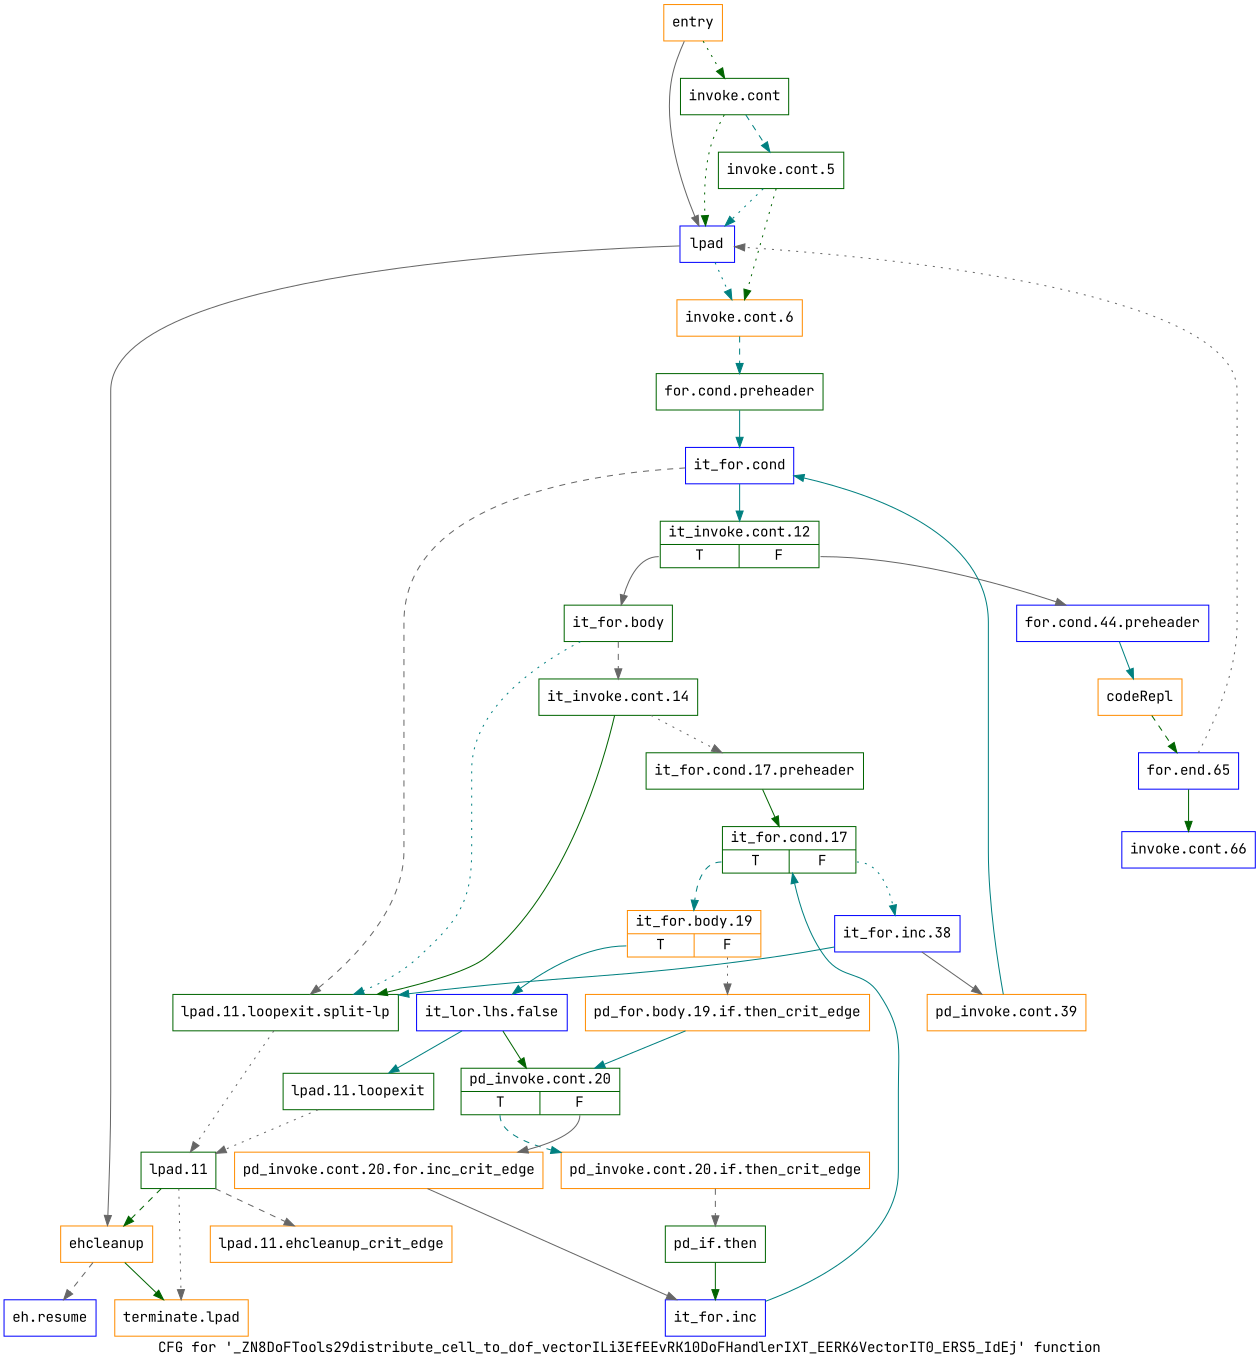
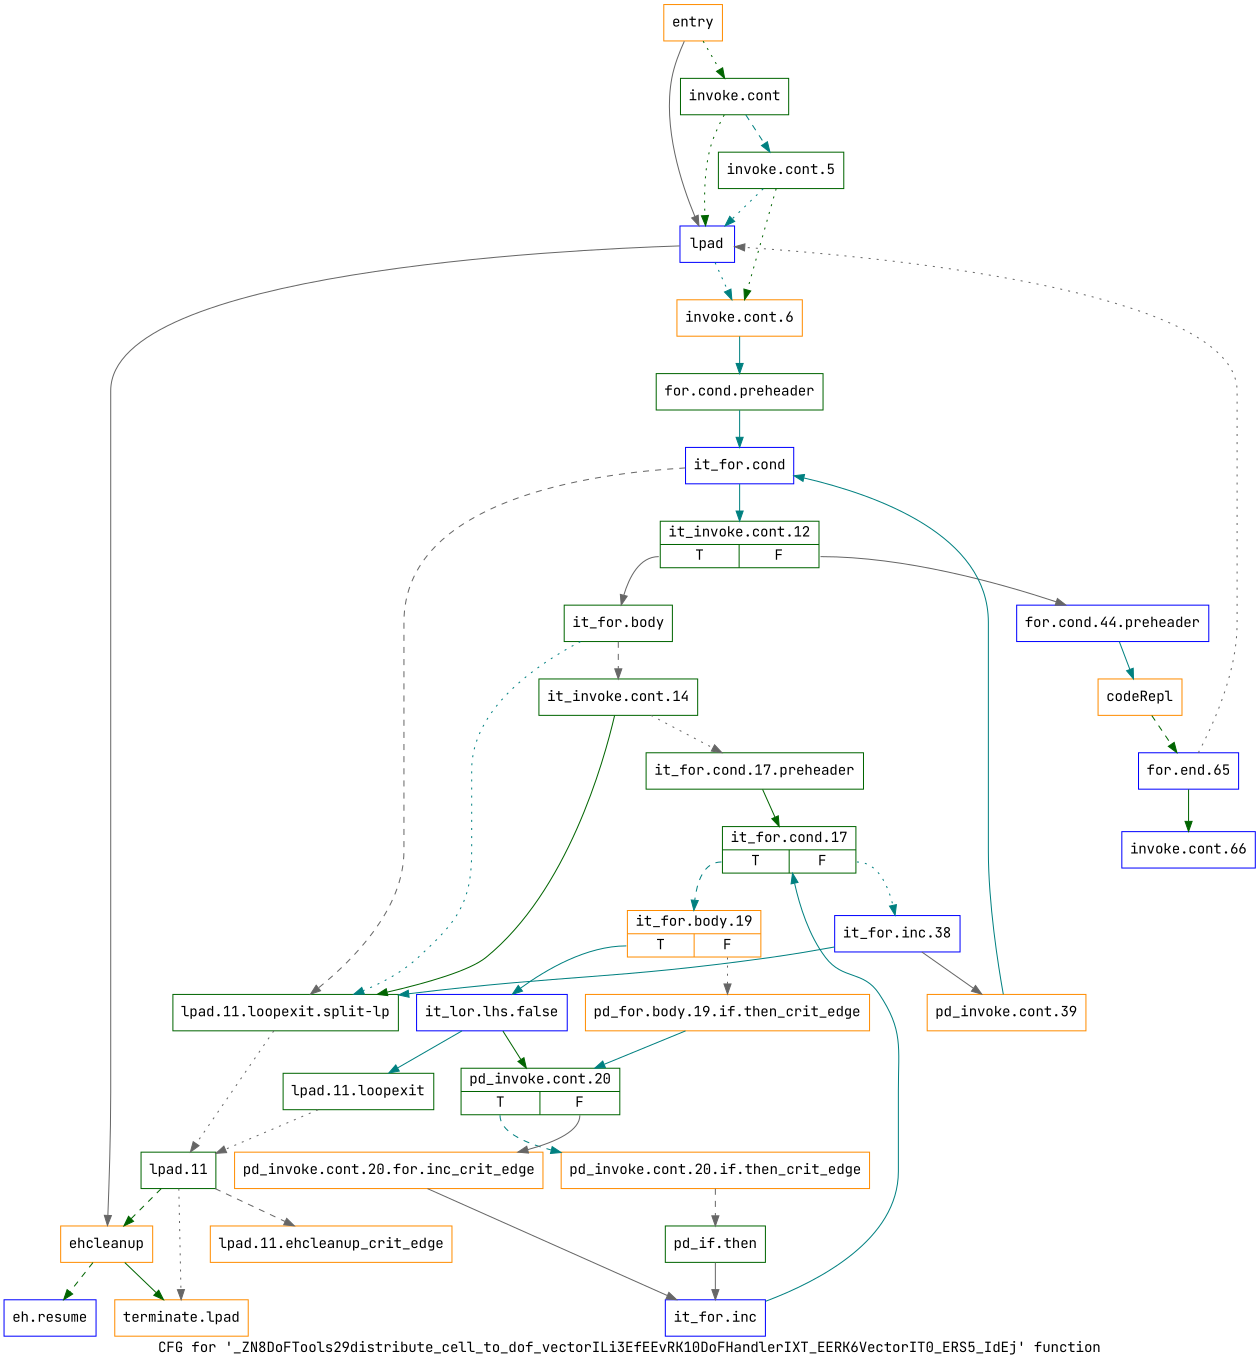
edge "invoke.cont.6" -> "for.cond.preheader": style dashed -> solid
edge "pd_if.then" -> "it_for.inc": color darkgreen -> gray40
edge "ehcleanup" -> "eh.resume": color gray40 -> darkgreen
